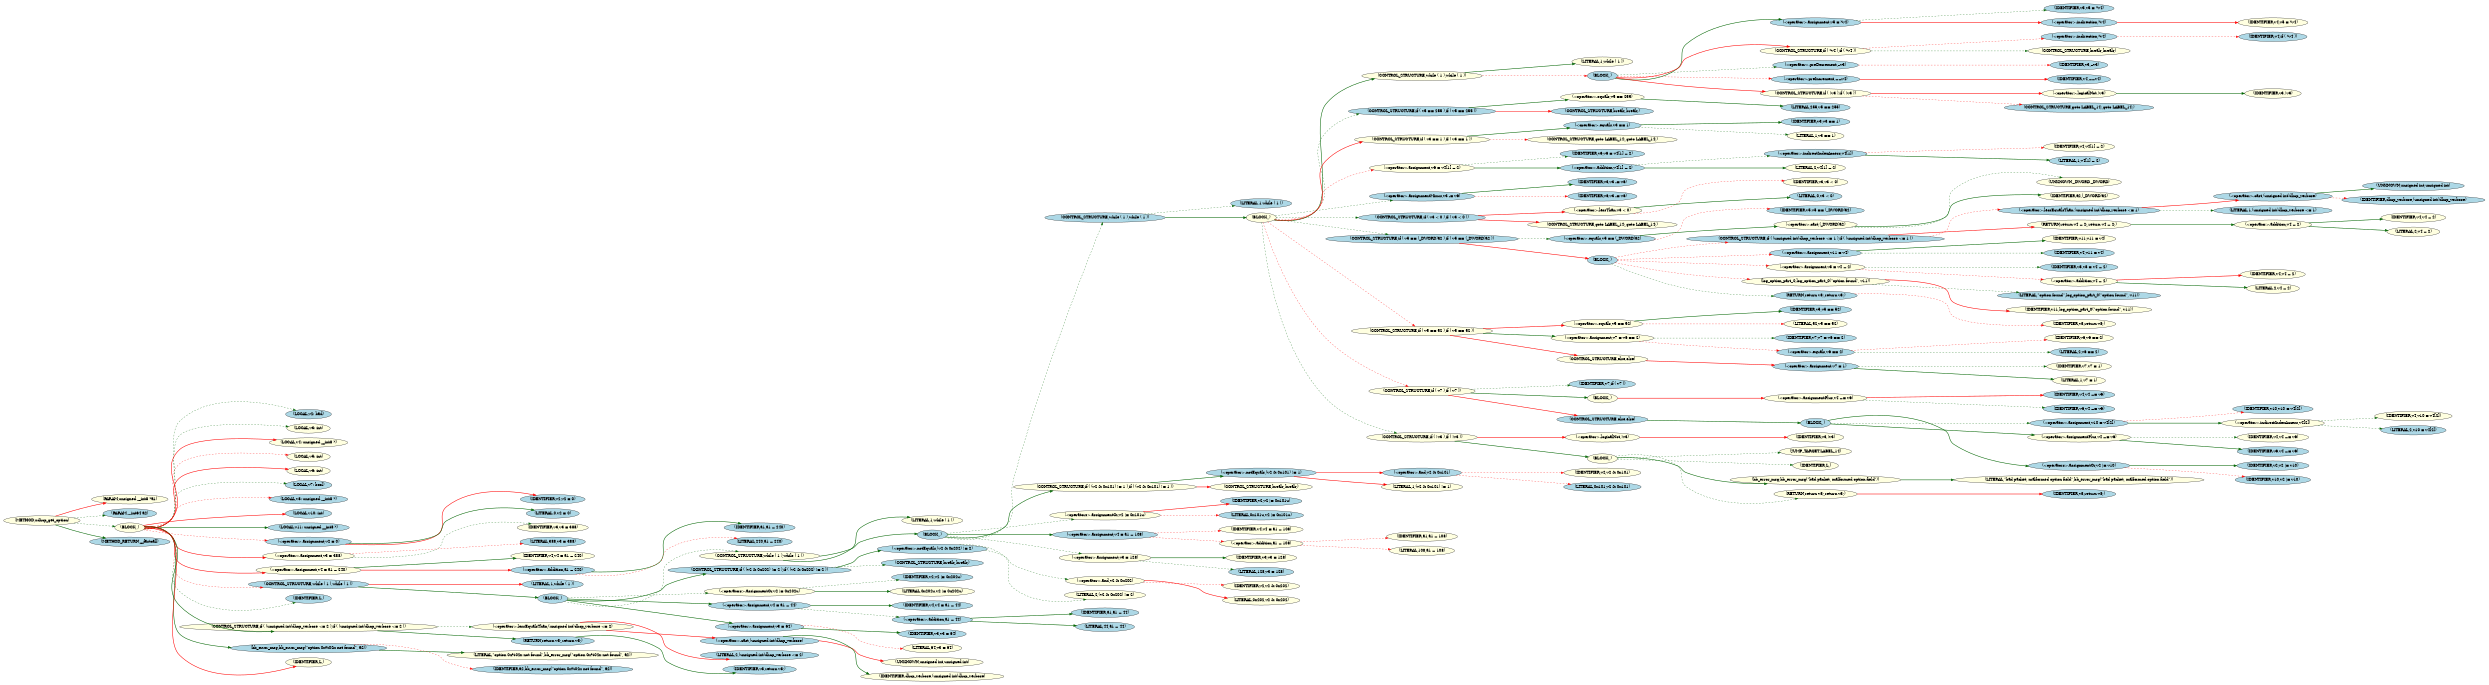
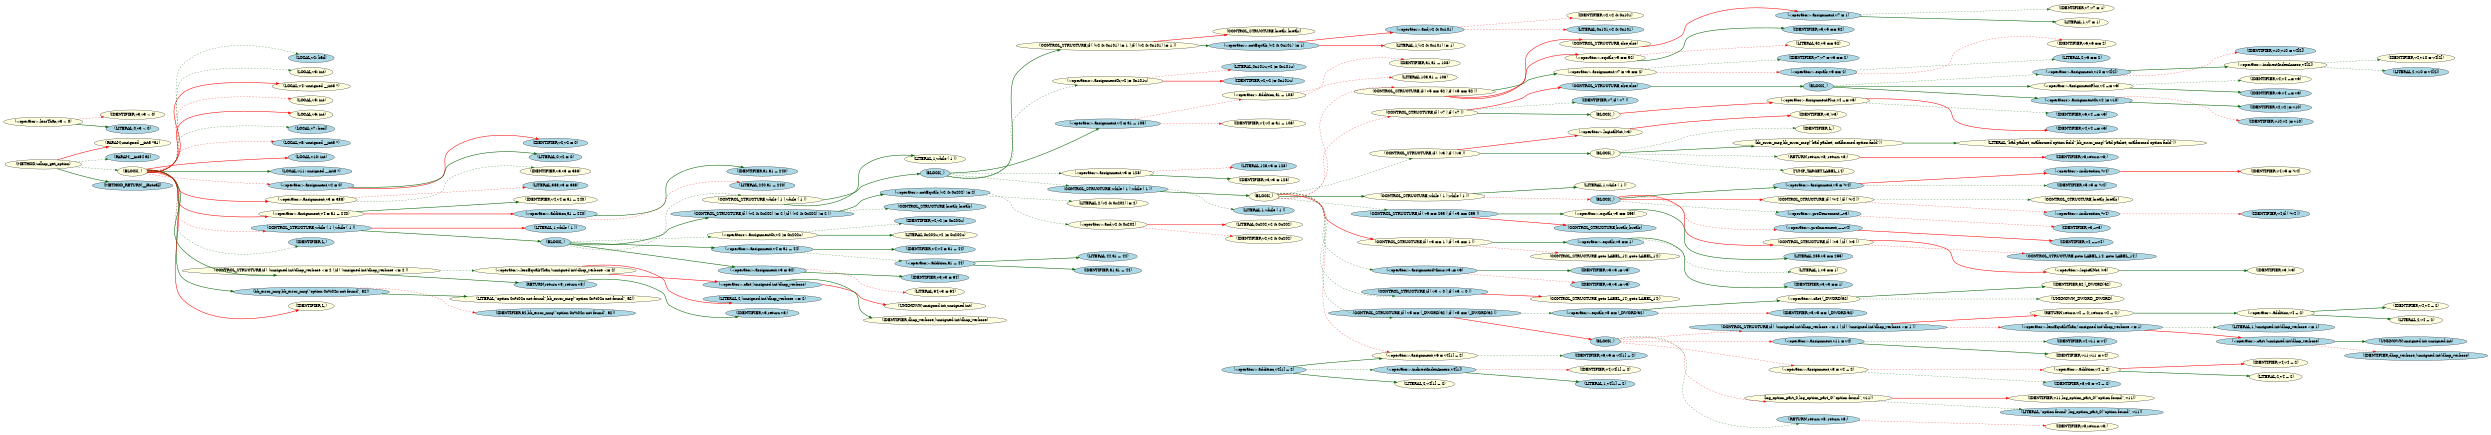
edge "(<operator>.assignment,v6 = v4[1] + 2)" -> "(<operator>.addition,v4[1] + 2)": reversed
edge "(CONTROL_STRUCTURE,if ( v3 < 0 ),if ( v3 < 0 ))" -> "(<operator>.lessThan,v3 < 0)": removed
edge "(<operator>.assignment,v3 = 128)" -> "(LITERAL,128,v3 = 128)": color darkgreen -> red
